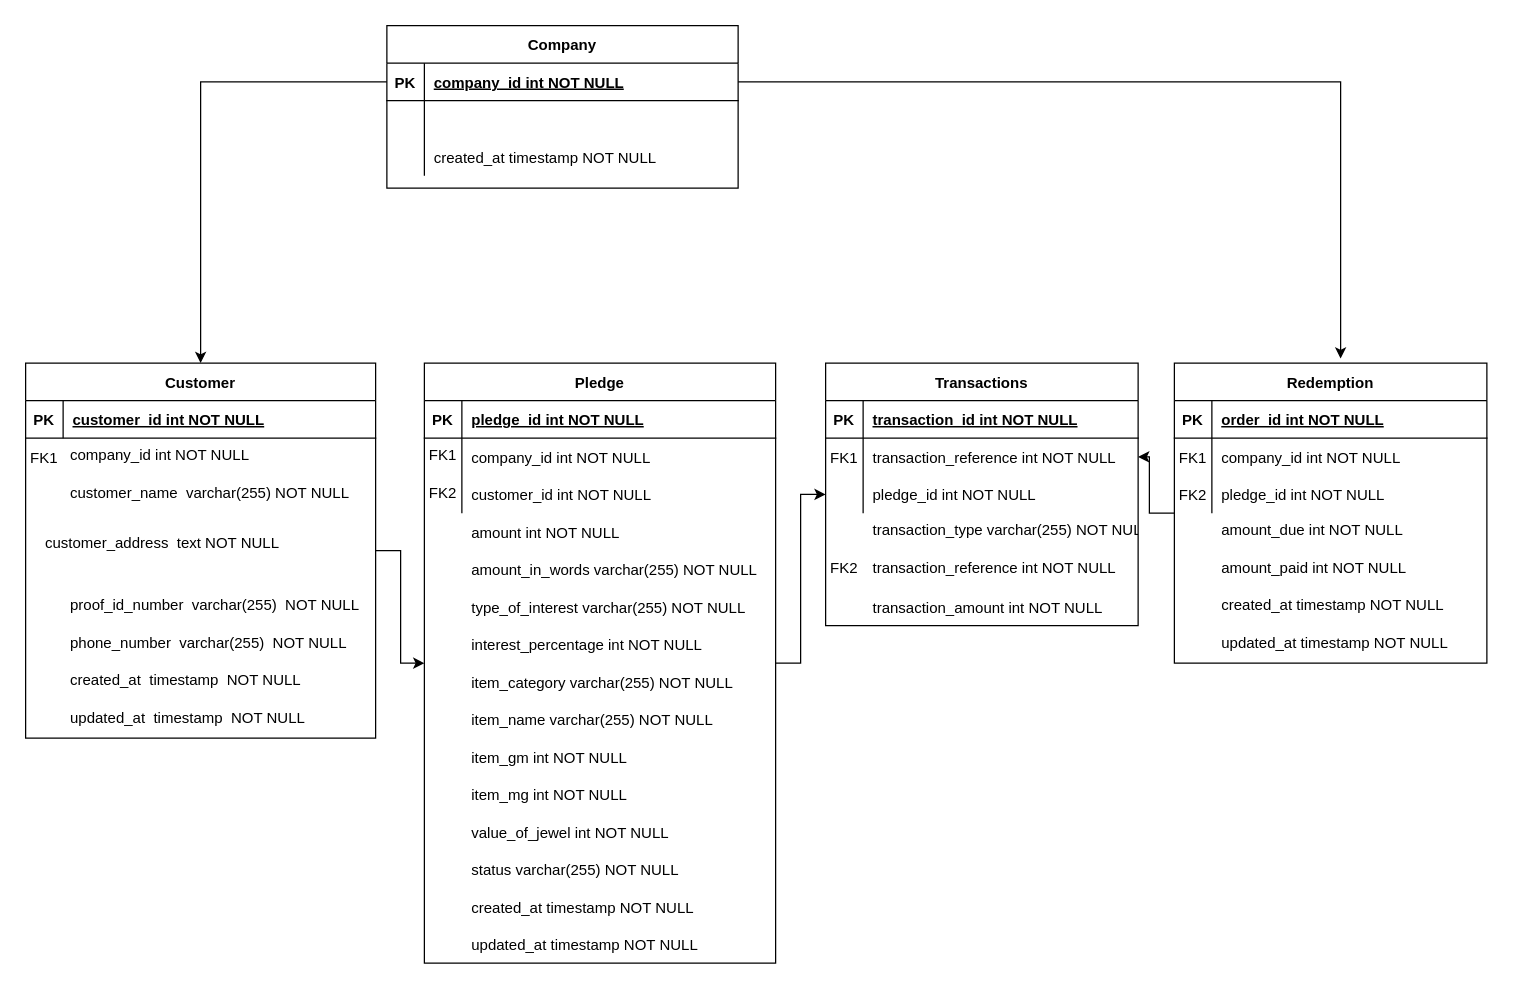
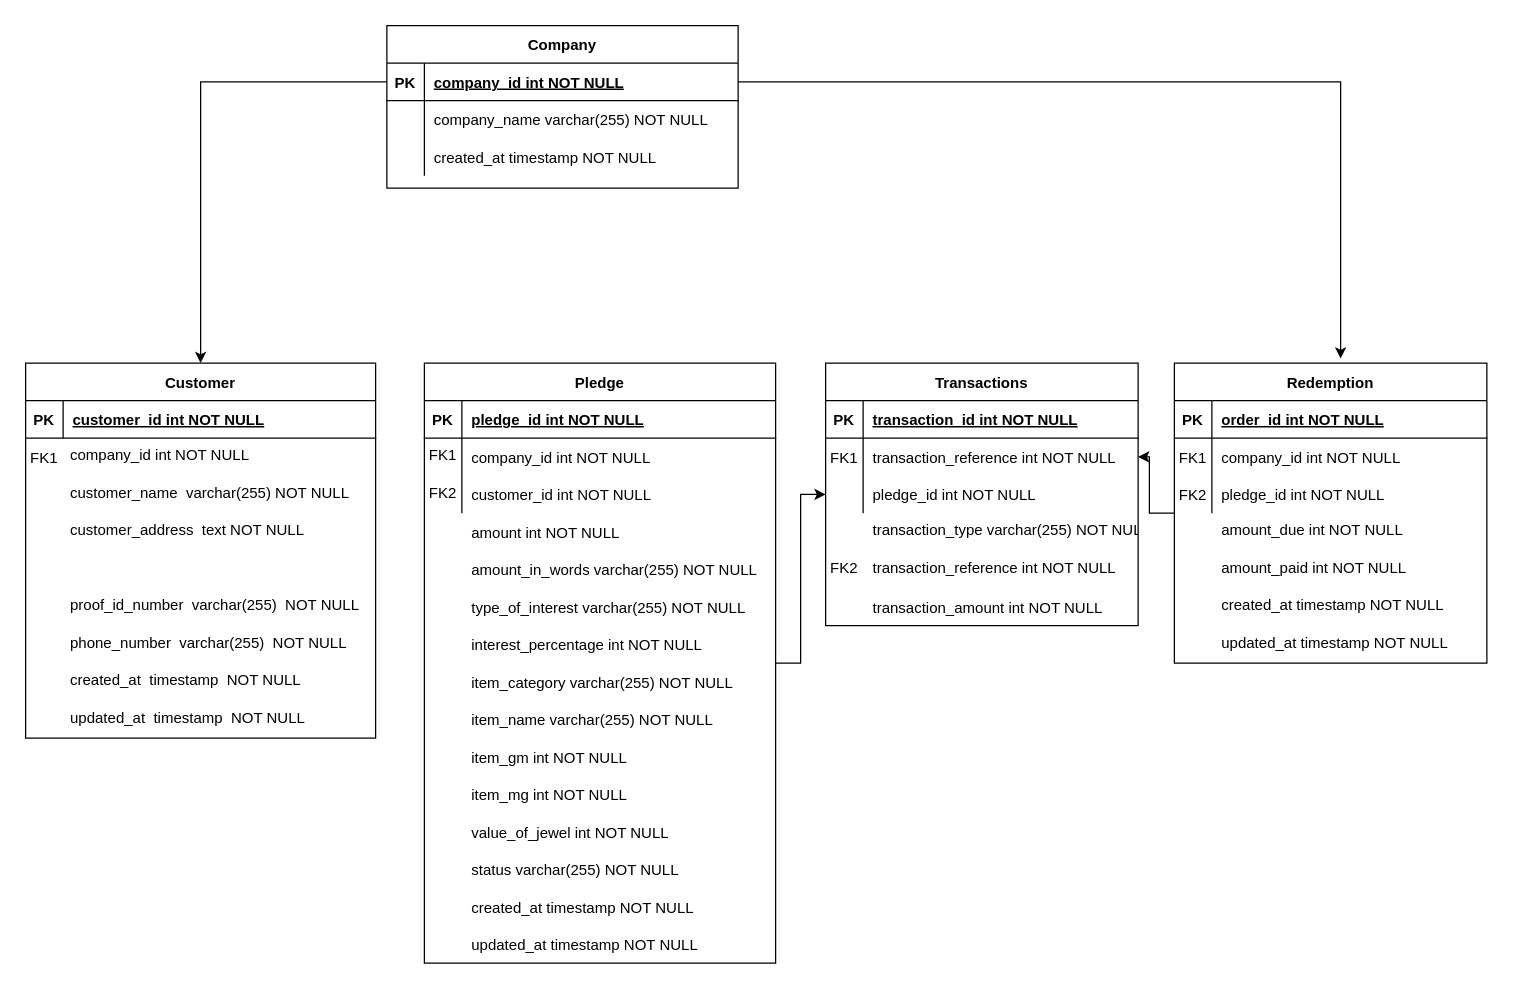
node "company_name varchar(255) NOT NULL": added
node "customer_address text NOT NULL": moved (194, 544) -> (219, 532)
edge "Customer" -> "Pledge": removed
